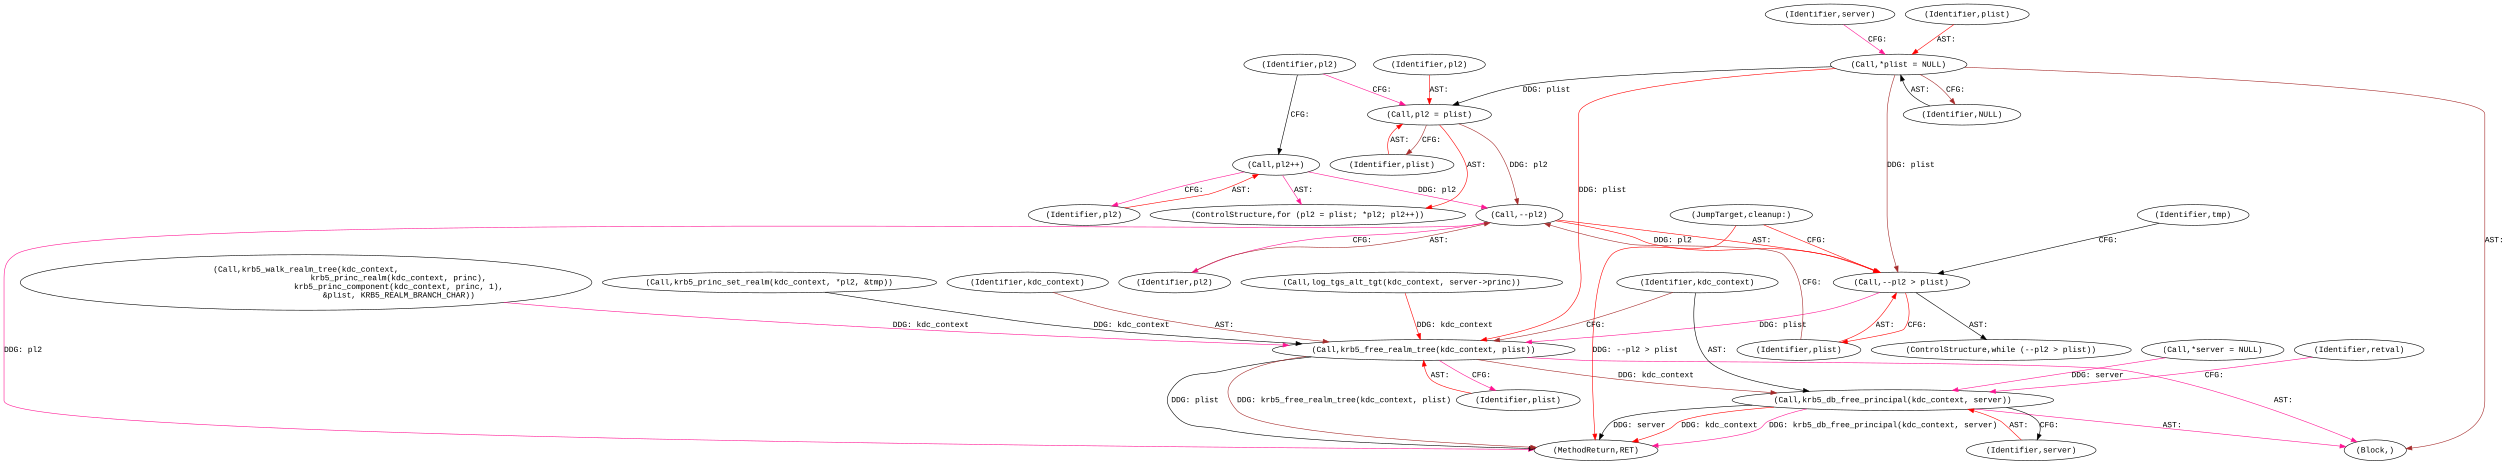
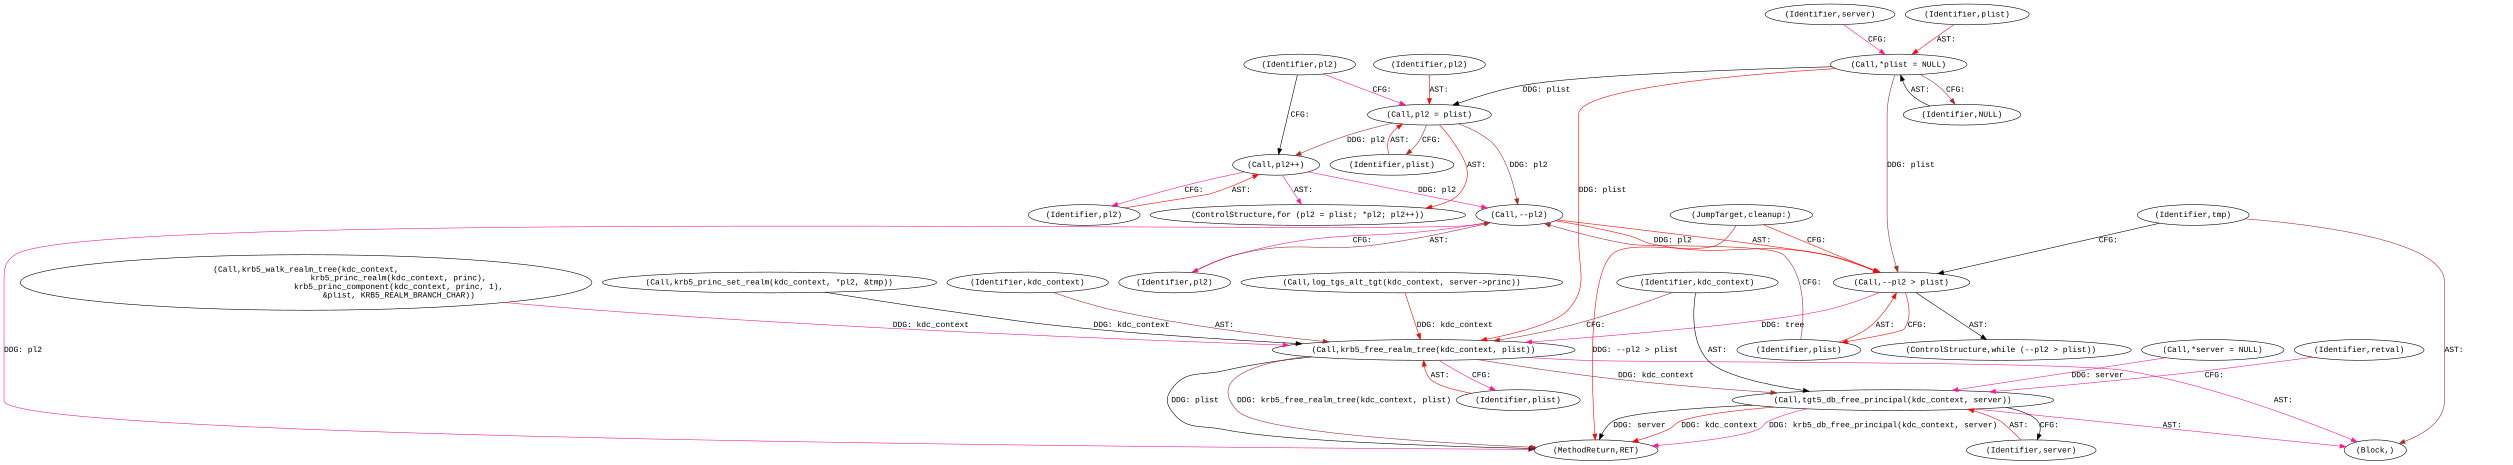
edge "(Call,*plist = NULL)" -> "(Block,)": now "(Identifier,tmp)" -> "(Block,)"
edge "(Call,pl2 = plist)" -> "(Call,pl2++)": added, label "DDG: pl2"
edge "(Call,--pl2 > plist)" -> "(Call,krb5_free_realm_tree(kdc_context, plist))": label "DDG: plist" -> "DDG: tree"
node "(Call,krb5_db_free_principal(kdc_context, server))": label "(Call,krb5_db_free_principal(kdc_context, server))" -> "(Call,tgt5_db_free_principal(kdc_context, server))"
